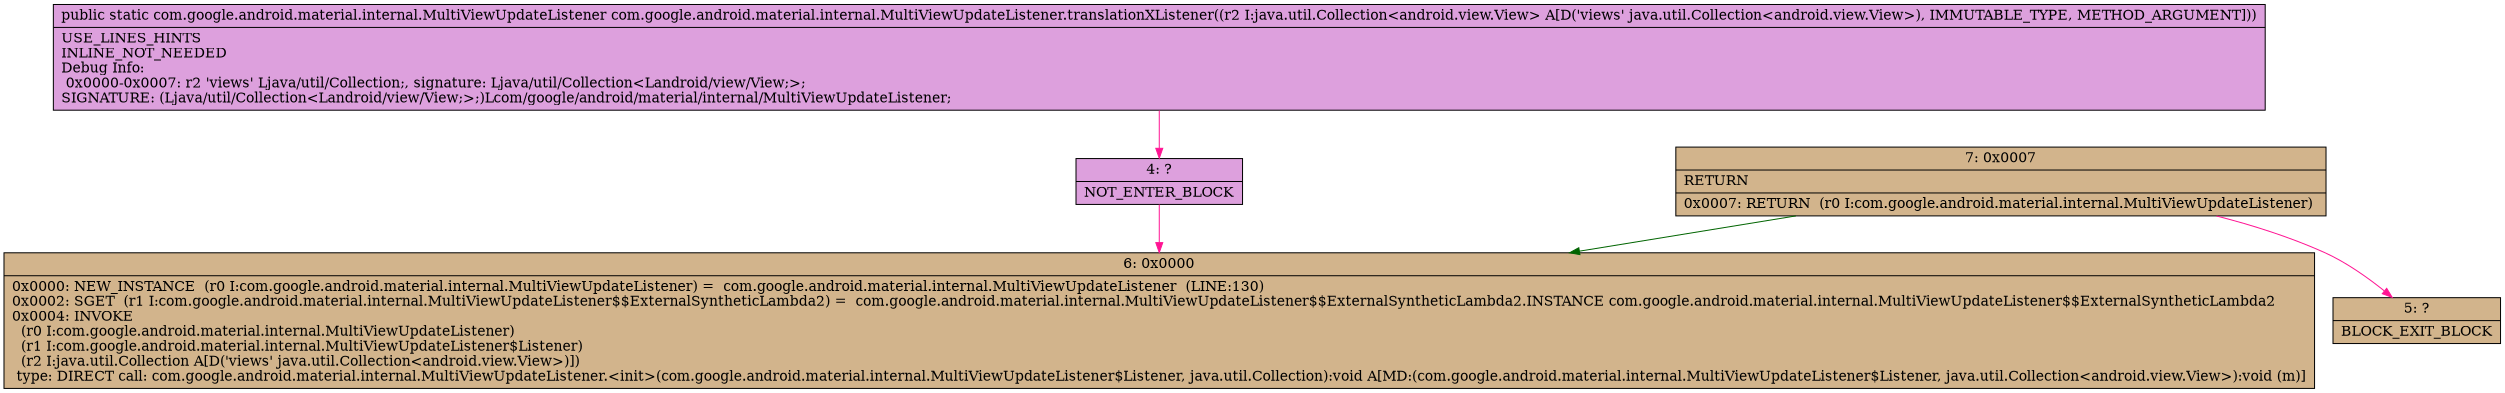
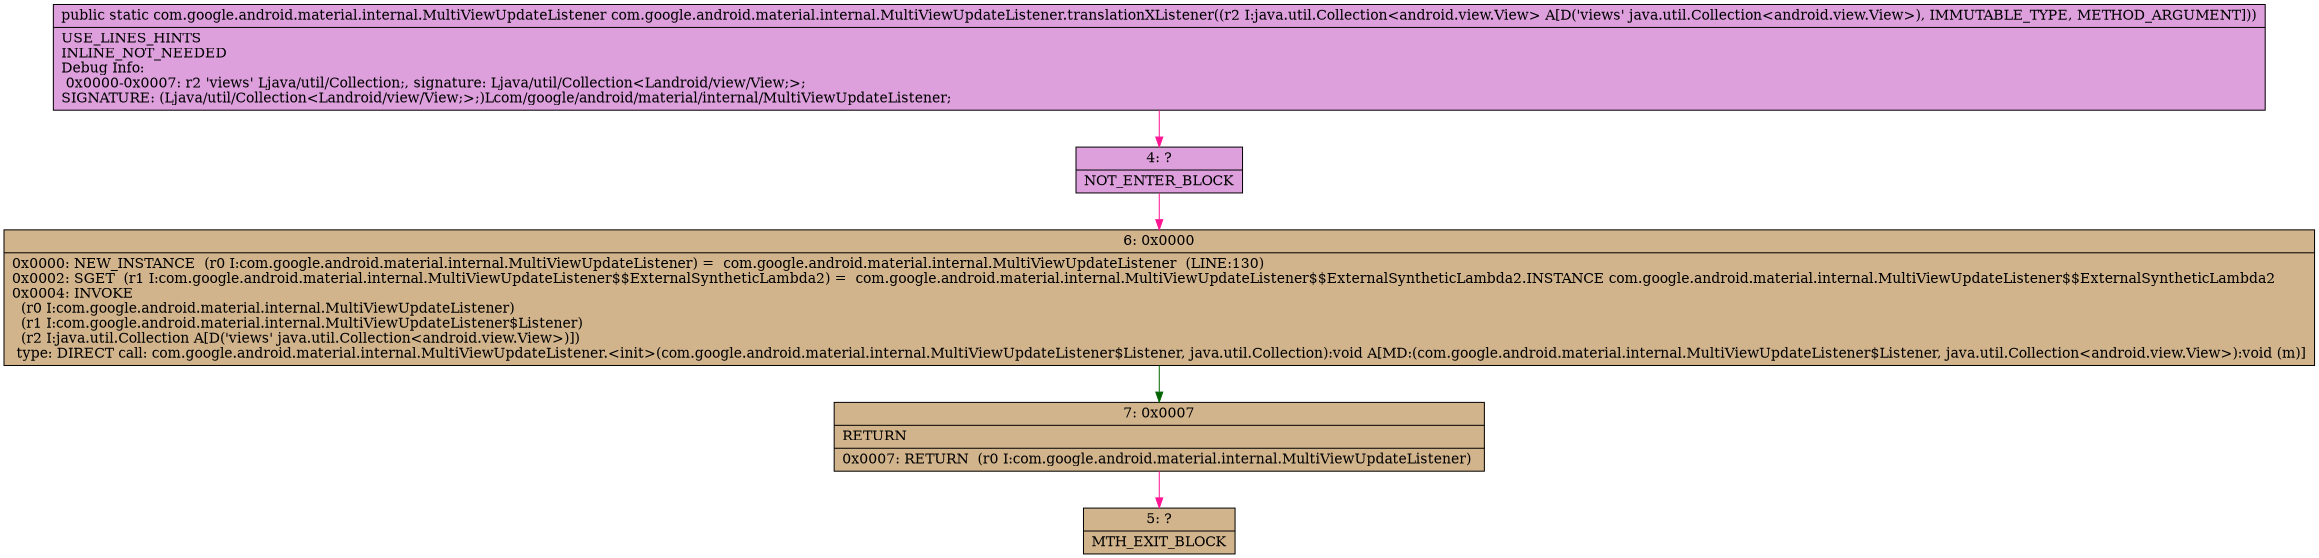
edge "7: 0x0007" -> "6: 0x0000": reversed
node "5: ?": text "BLOCK_EXIT_BLOCK" -> "MTH_EXIT_BLOCK"
